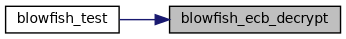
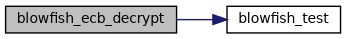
edge "blowfish_test" -> "blowfish_ecb_decrypt": reversed
